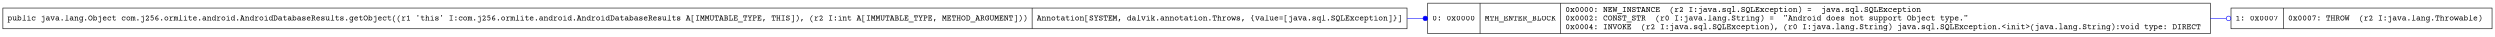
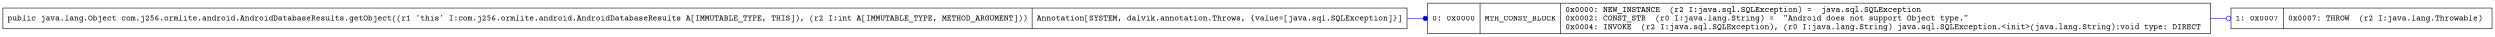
node "0: 0x0000": text "MTH_ENTER_BLOCK" -> "MTH_CONST_BLOCK"
